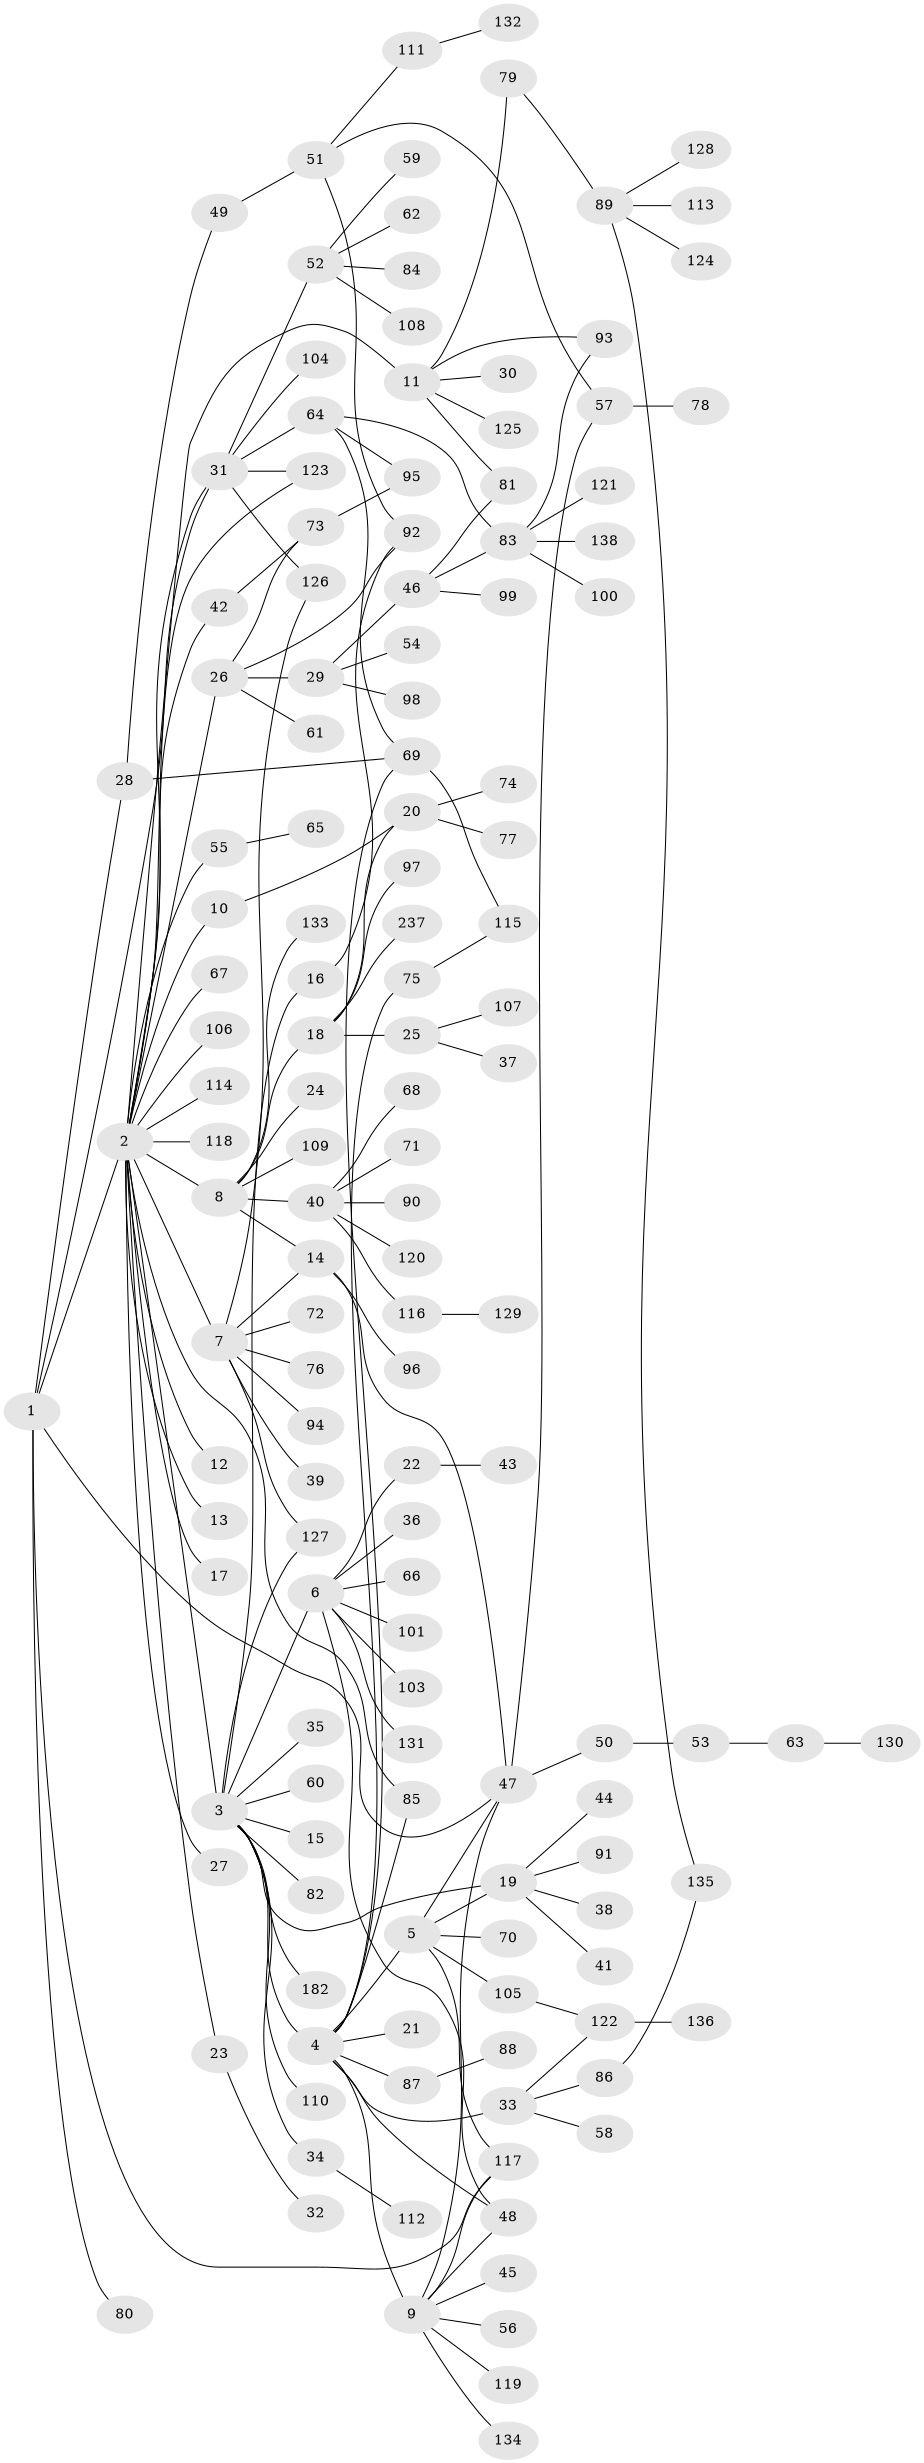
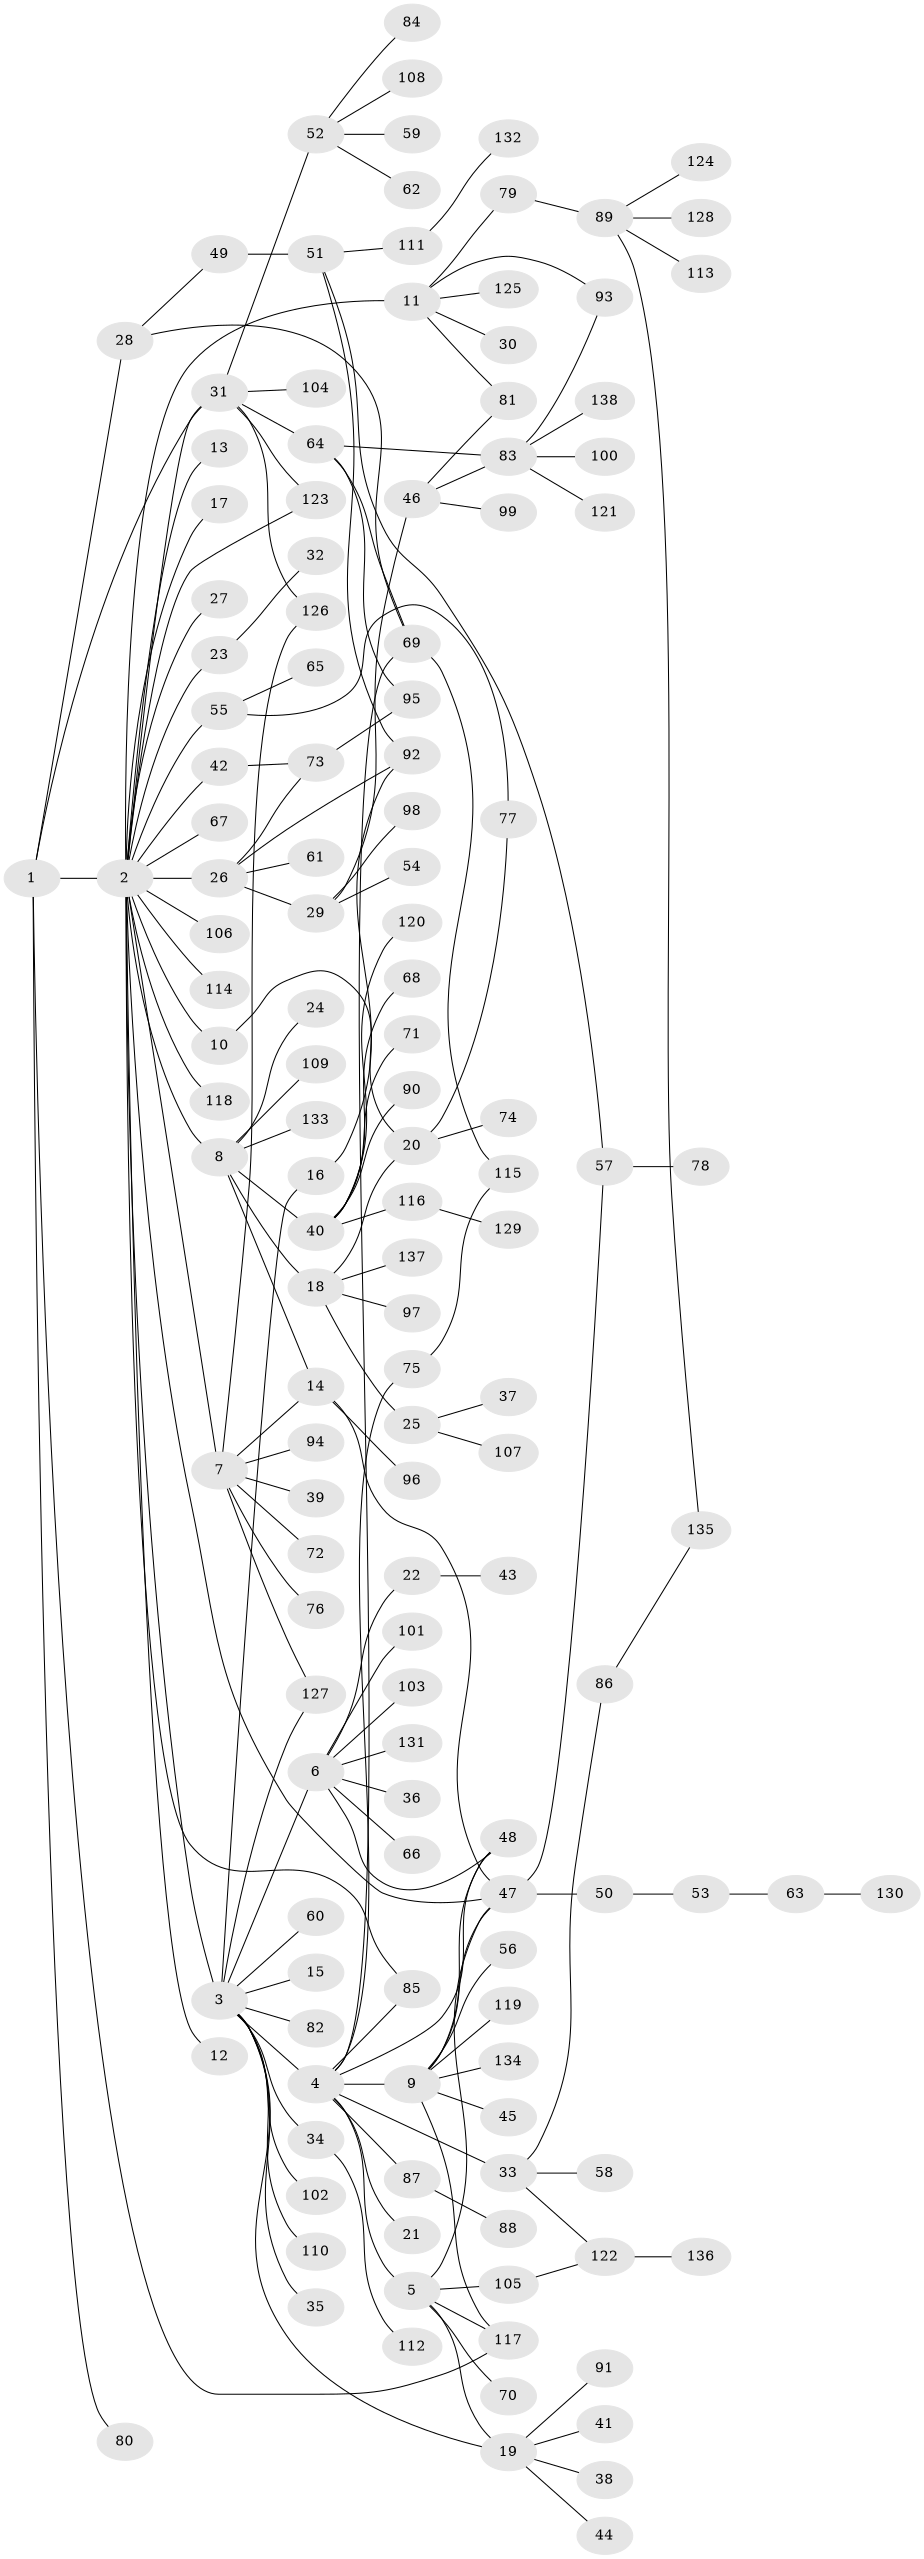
edge "55" -- "77": added
node "237": label "237" -> "137"
edge "1" -- "47": now "2" -- "47"
node "182": label "182" -> "102"
